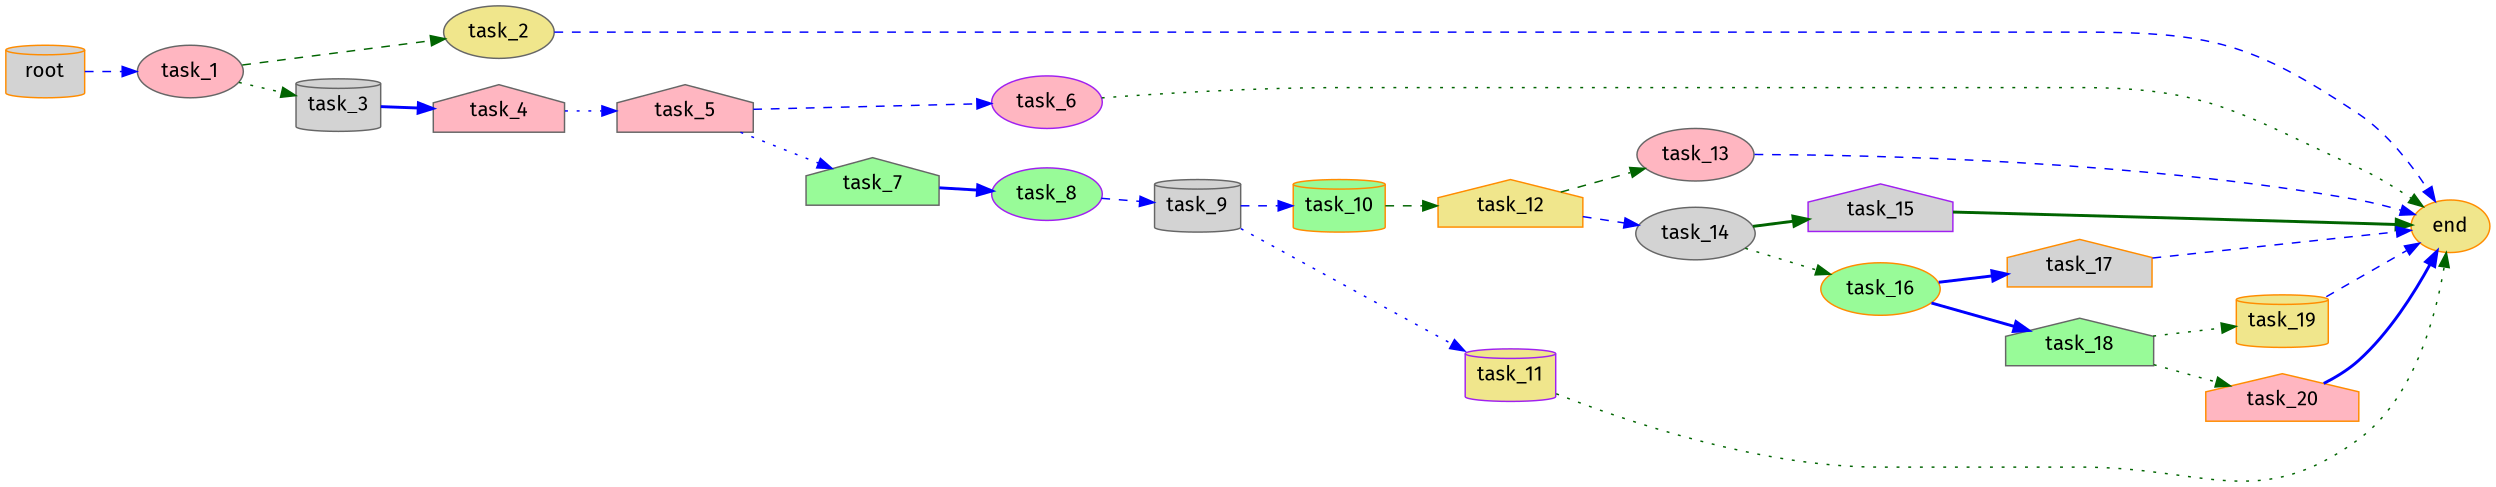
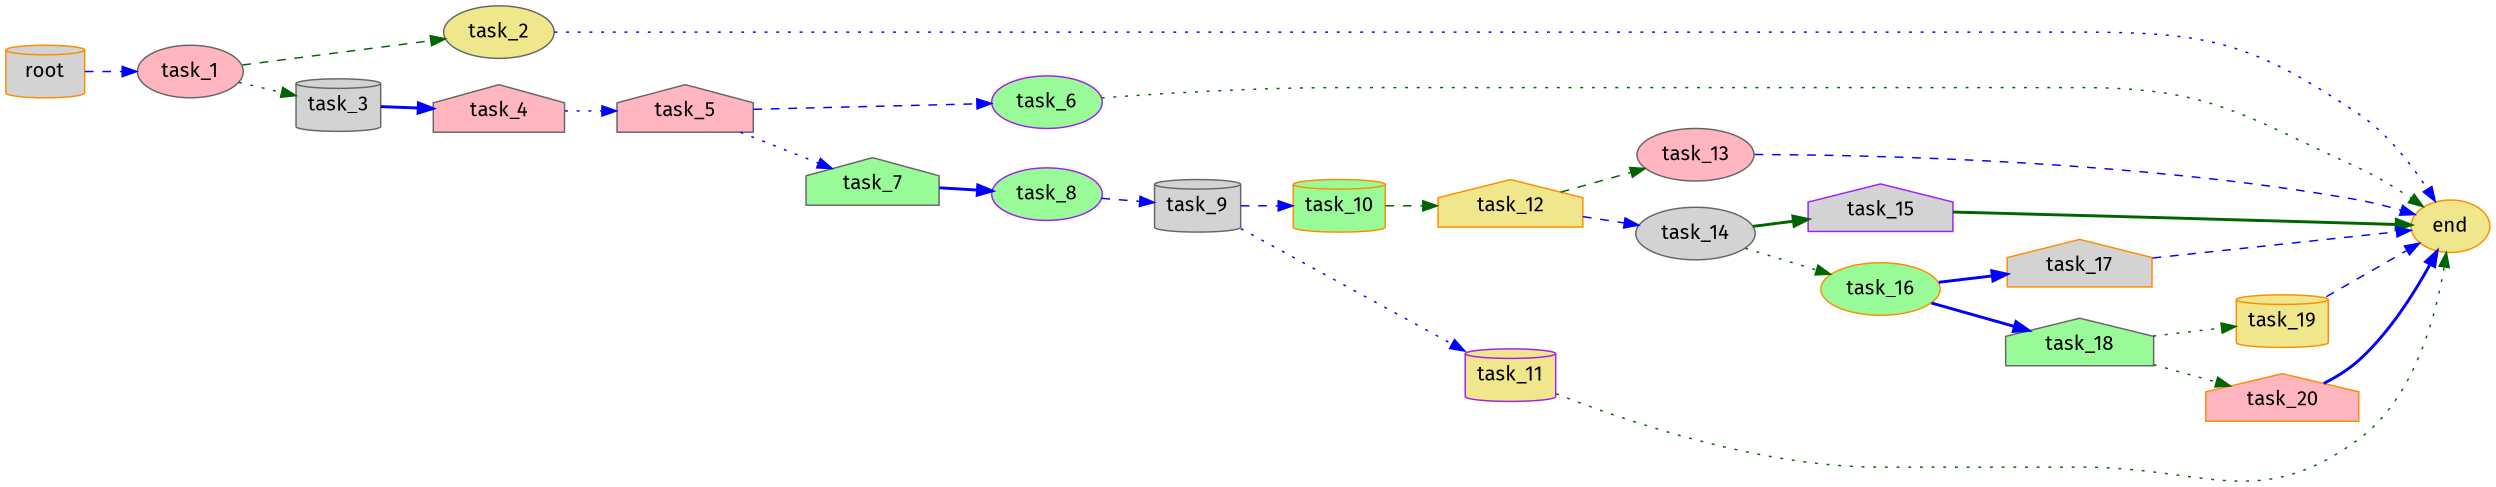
edge "task_2" -> "end": style dashed -> dotted
node "task_6": fillcolor lightpink -> palegreen
